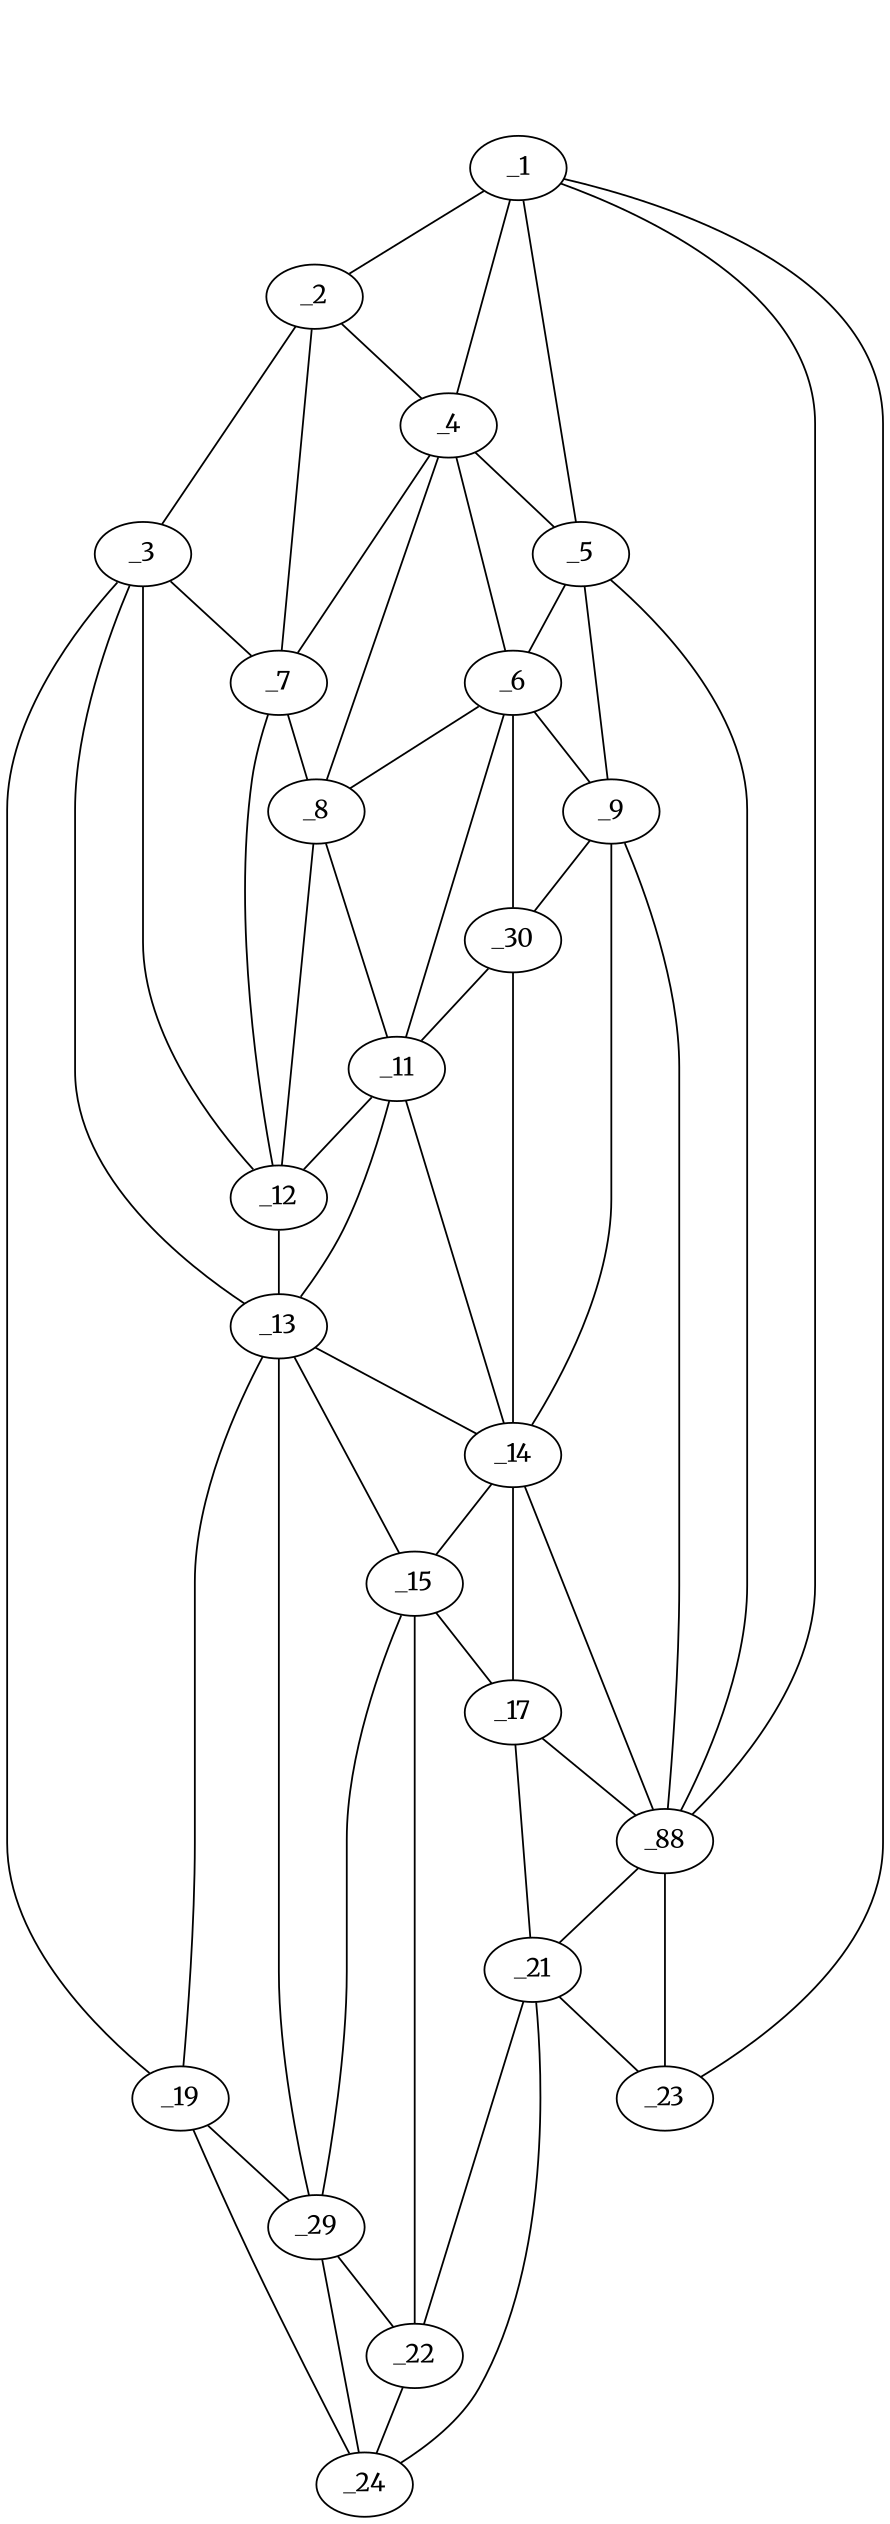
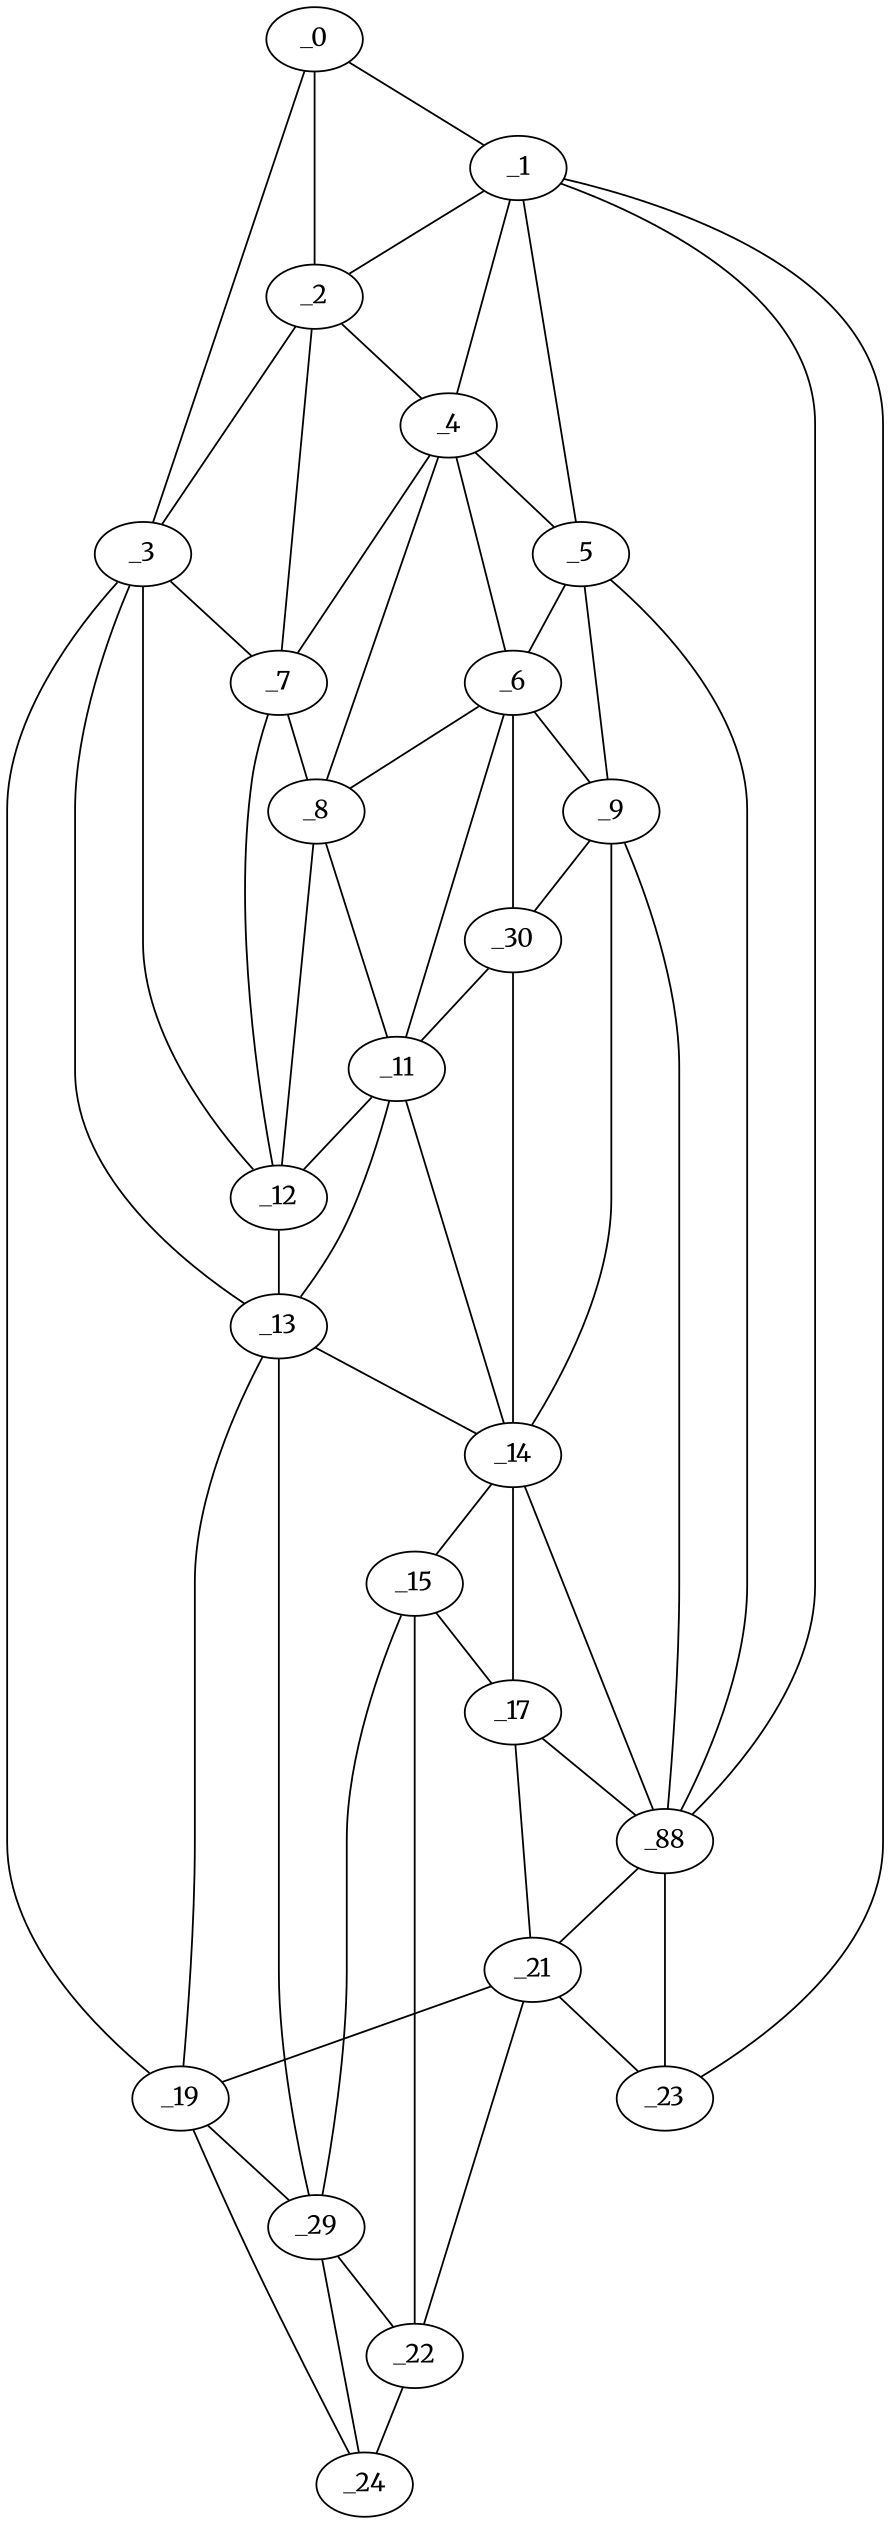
node "_0": added
edge "_13" -- "_15": removed
edge "_21" -- "_24": now "_21" -- "_19"
